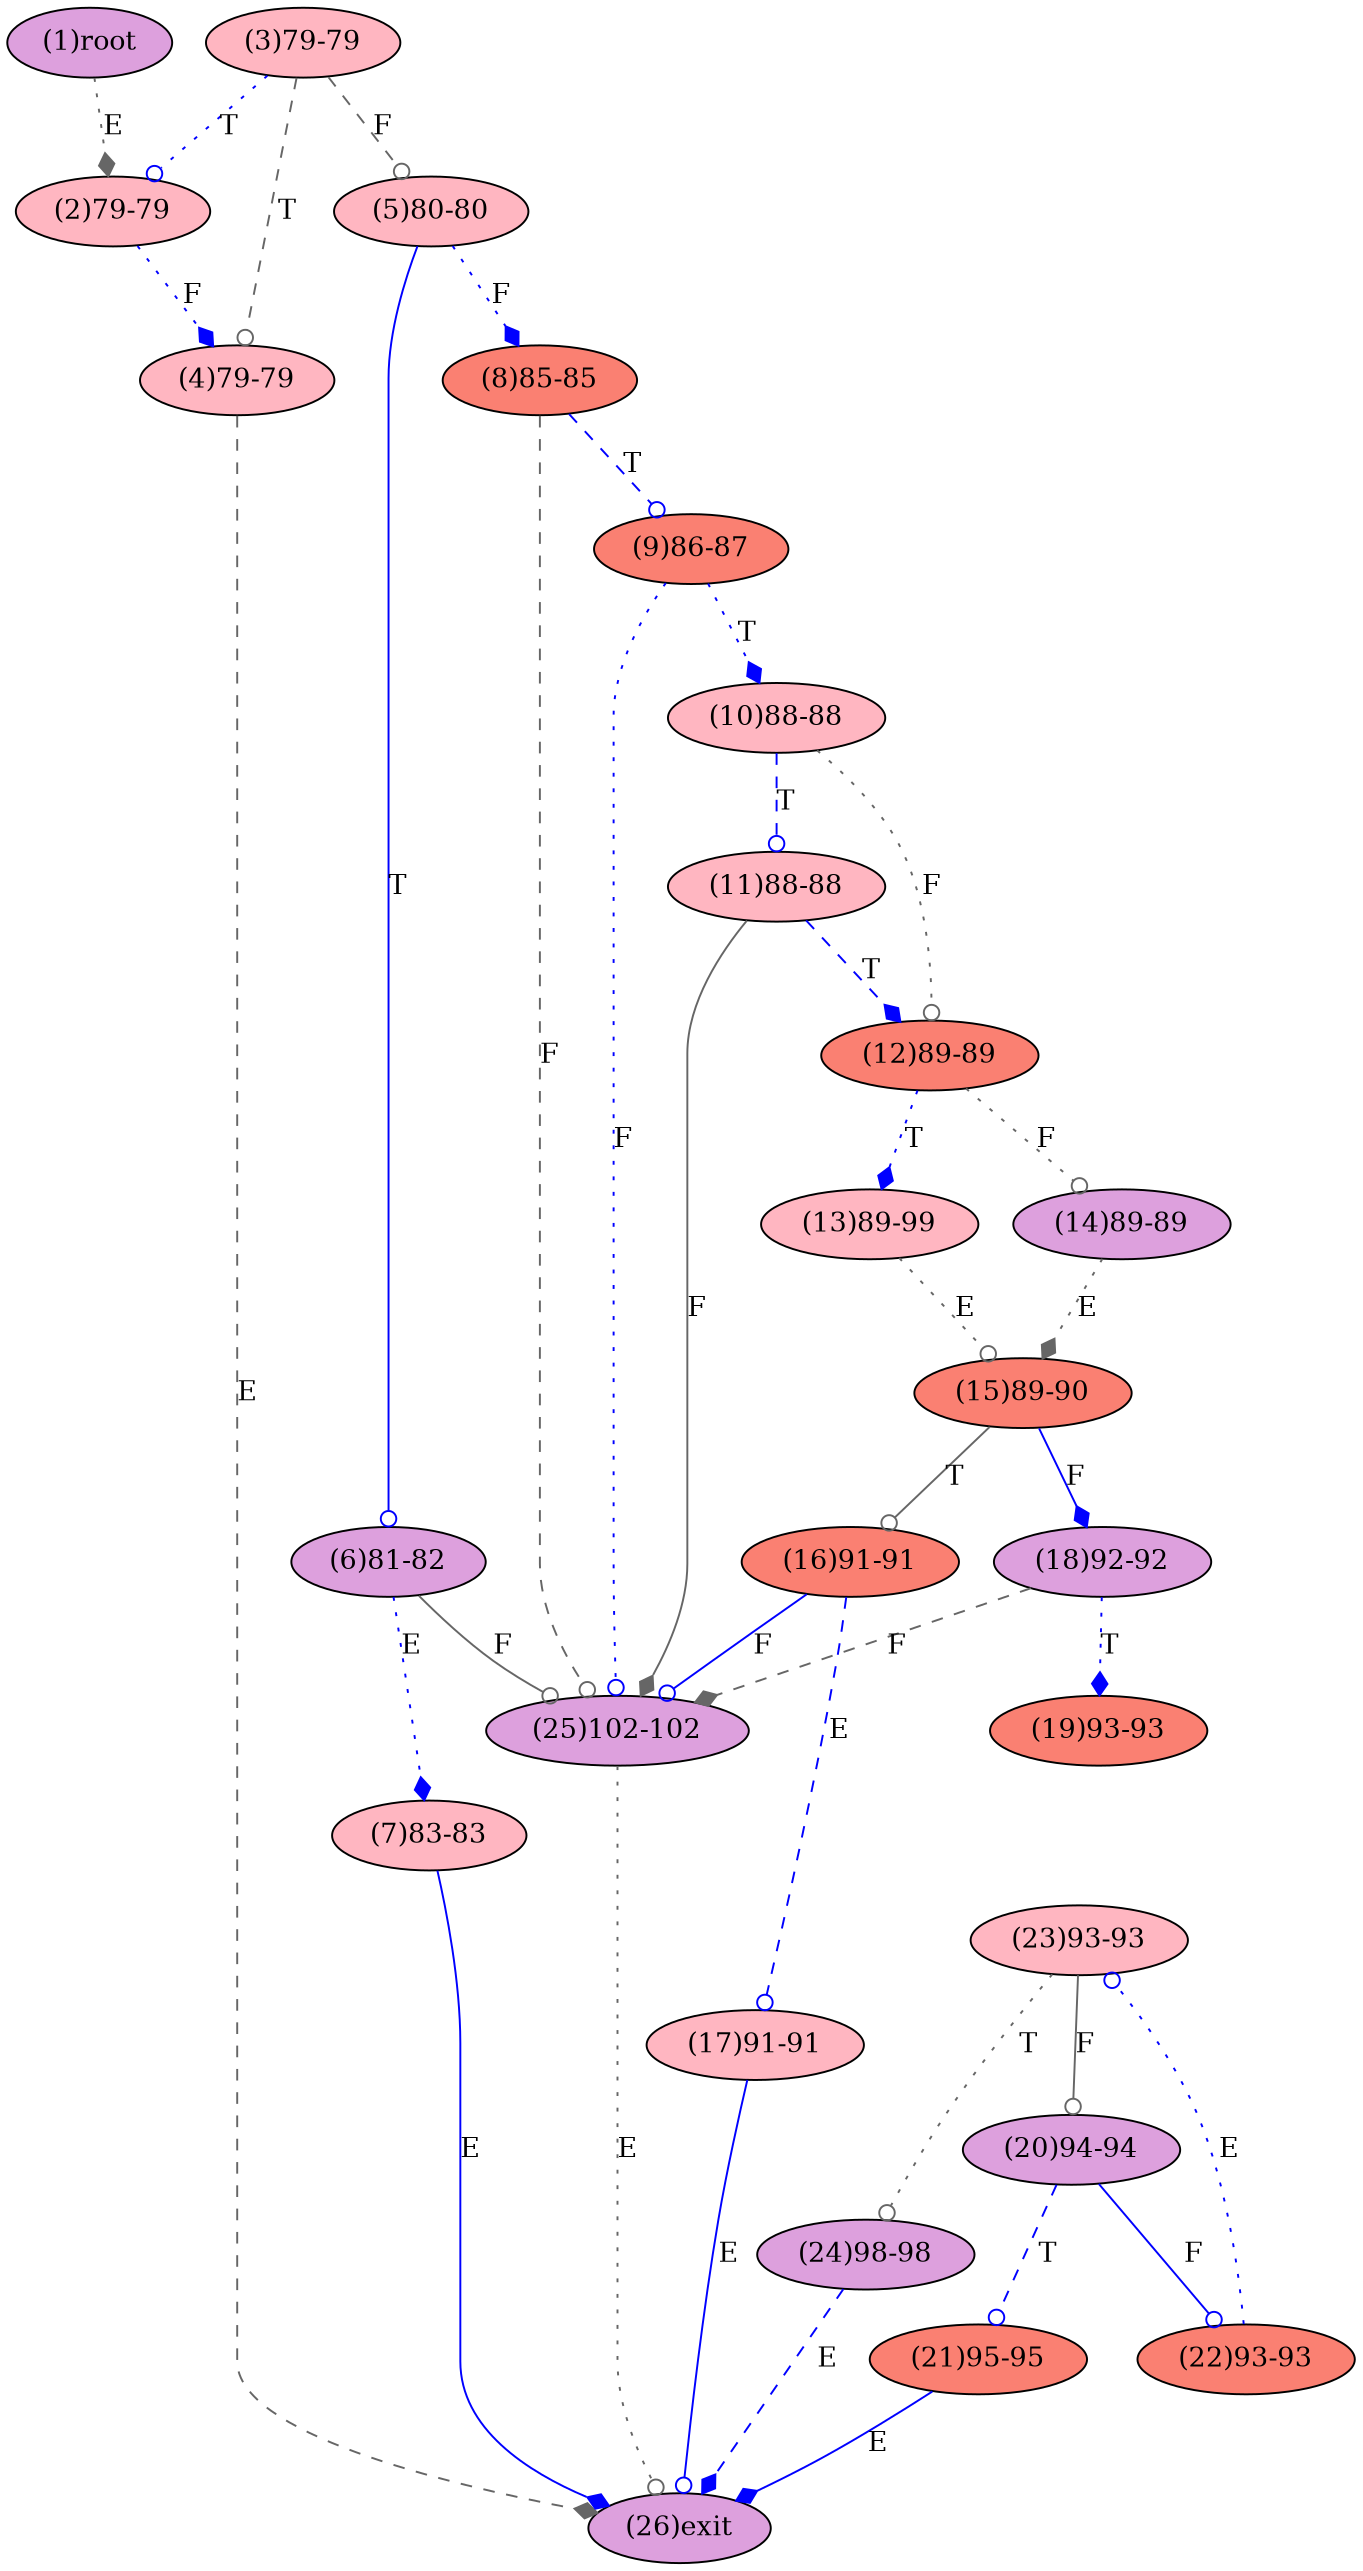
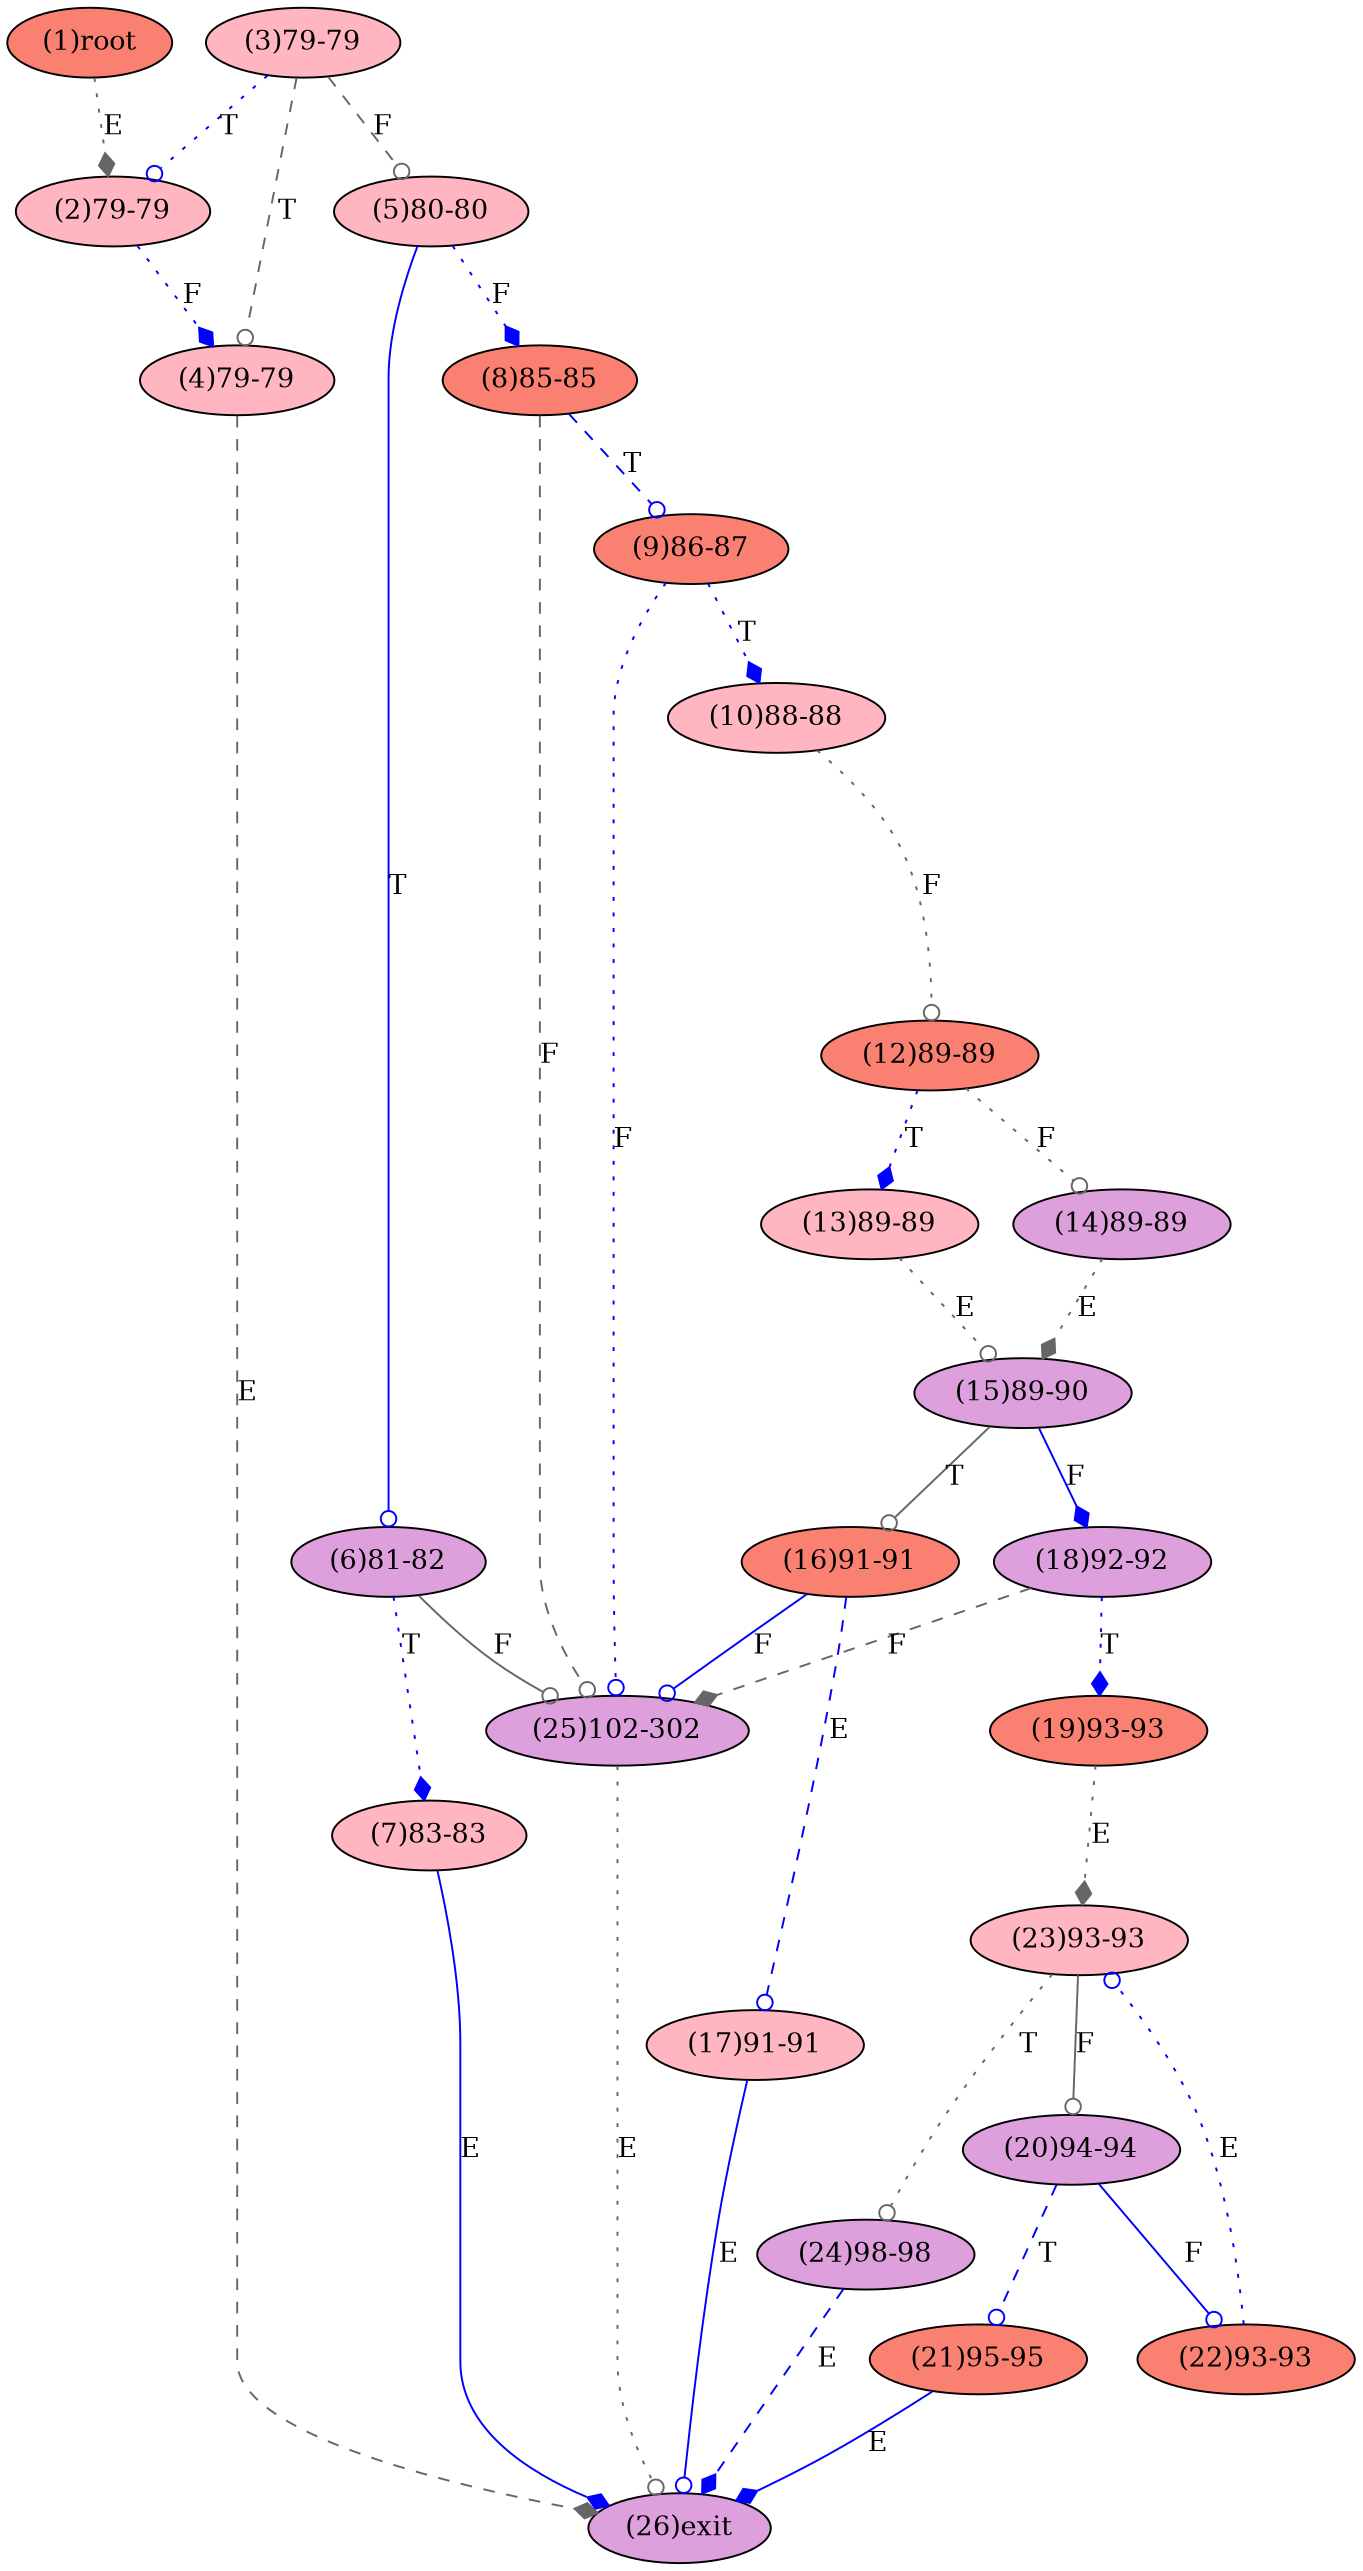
node "(1)root": fillcolor plum -> salmon
node "(11)88-88": removed
node "(13)89-99": label "(13)89-99" -> "(13)89-89"
node "(15)89-90": fillcolor salmon -> plum
edge "(6)81-82" -> "(7)83-83": label "E" -> "T"
node "(25)102-102": label "(25)102-102" -> "(25)102-302"
edge "(19)93-93" -> "(23)93-93": added, label "E"
